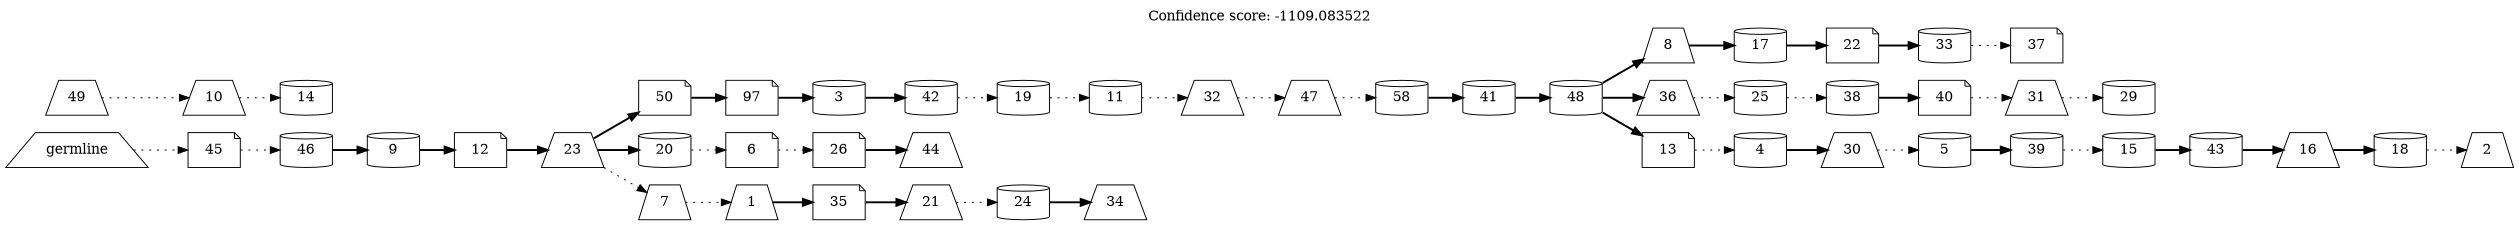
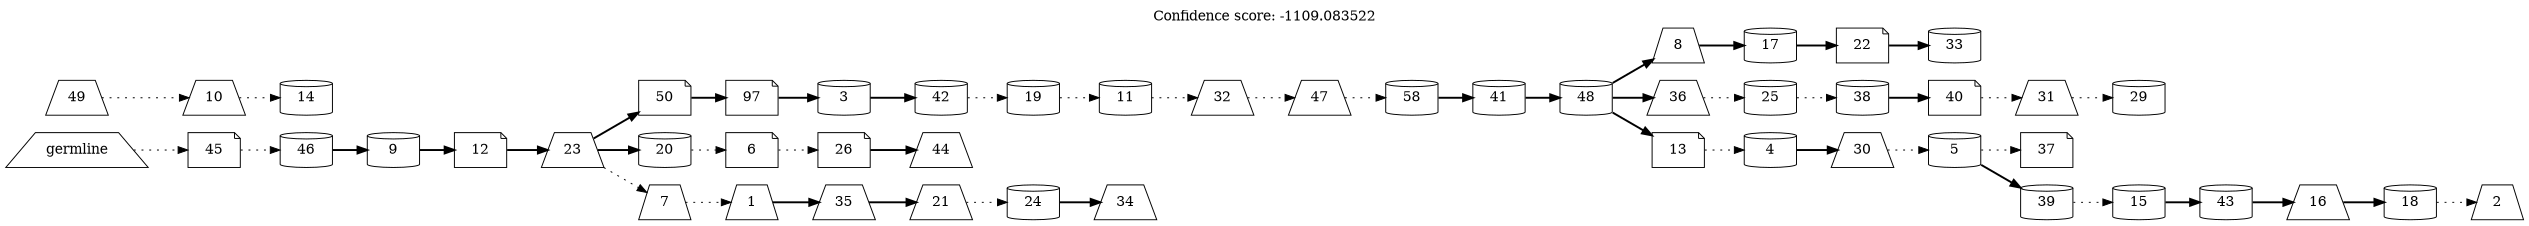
edge "33" -> "37": now "5" -> "37"
node "35": shape note -> trapezium
